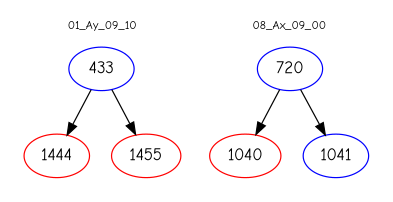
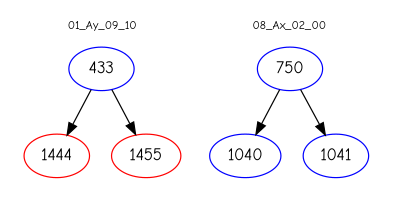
cluster "08_Ax_09_00": label "08_Ax_09_00" -> "08_Ax_02_00"
node "720": label "720" -> "750"
node "1040": color red -> blue
